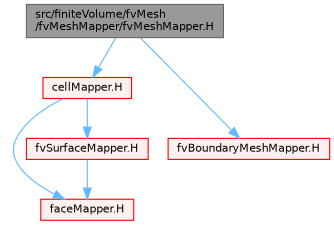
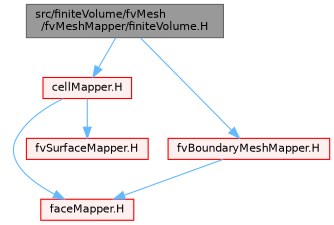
node "src/finiteVolume/fvMesh /fvMeshMapper/fvMeshMapper.H": label "src/finiteVolume/fvMesh /fvMeshMapper/fvMeshMapper.H" -> "src/finiteVolume/fvMesh /fvMeshMapper/finiteVolume.H"
edge "fvSurfaceMapper.H" -> "faceMapper.H": now "fvBoundaryMeshMapper.H" -> "faceMapper.H"
